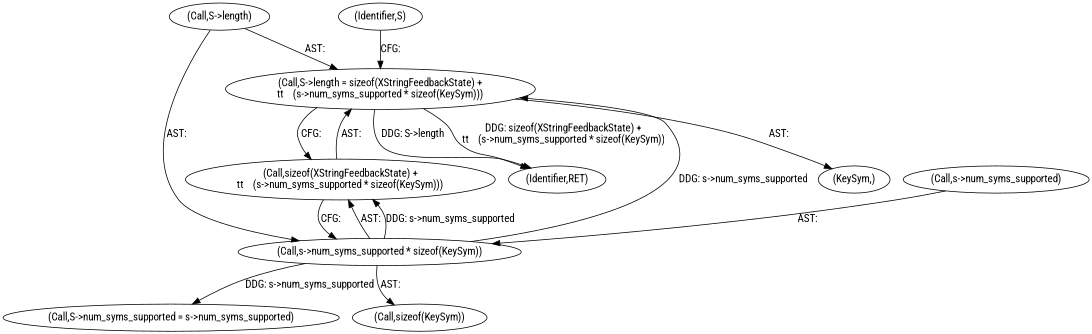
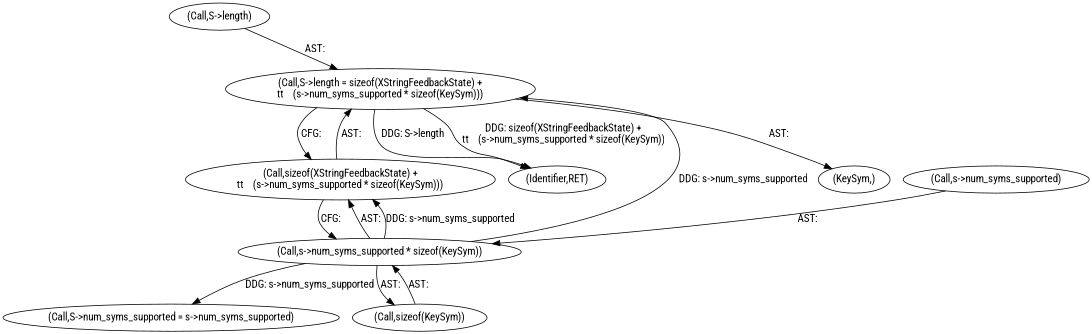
node "(Identifier,S)": removed
edge "(Call,S->length)" -> "(Call,s->num_syms_supported * sizeof(KeySym))": now "(Call,sizeof(KeySym))" -> "(Call,s->num_syms_supported * sizeof(KeySym))"
